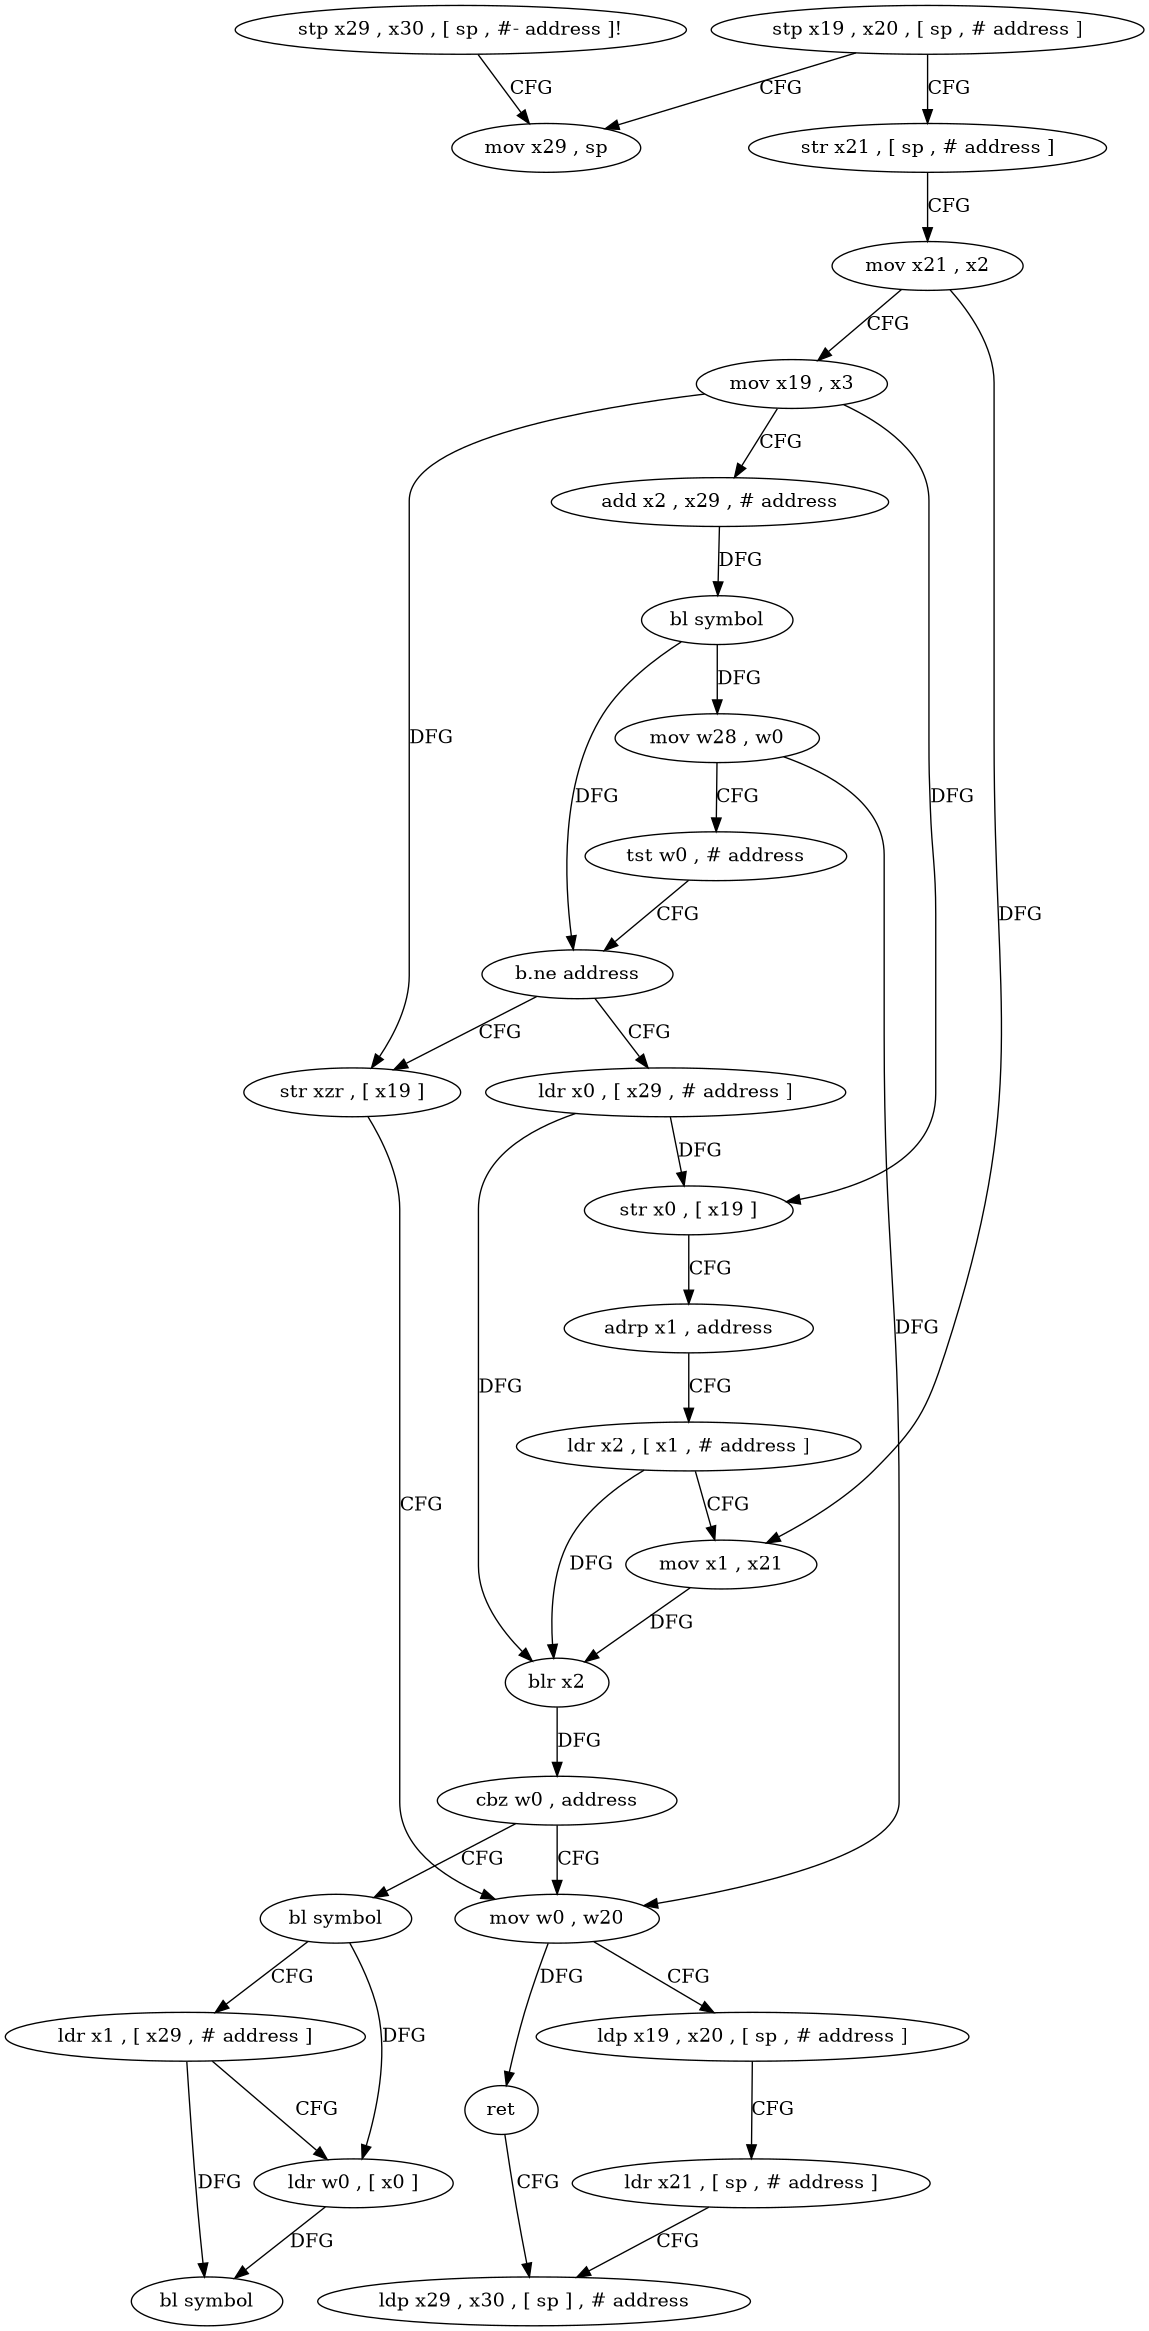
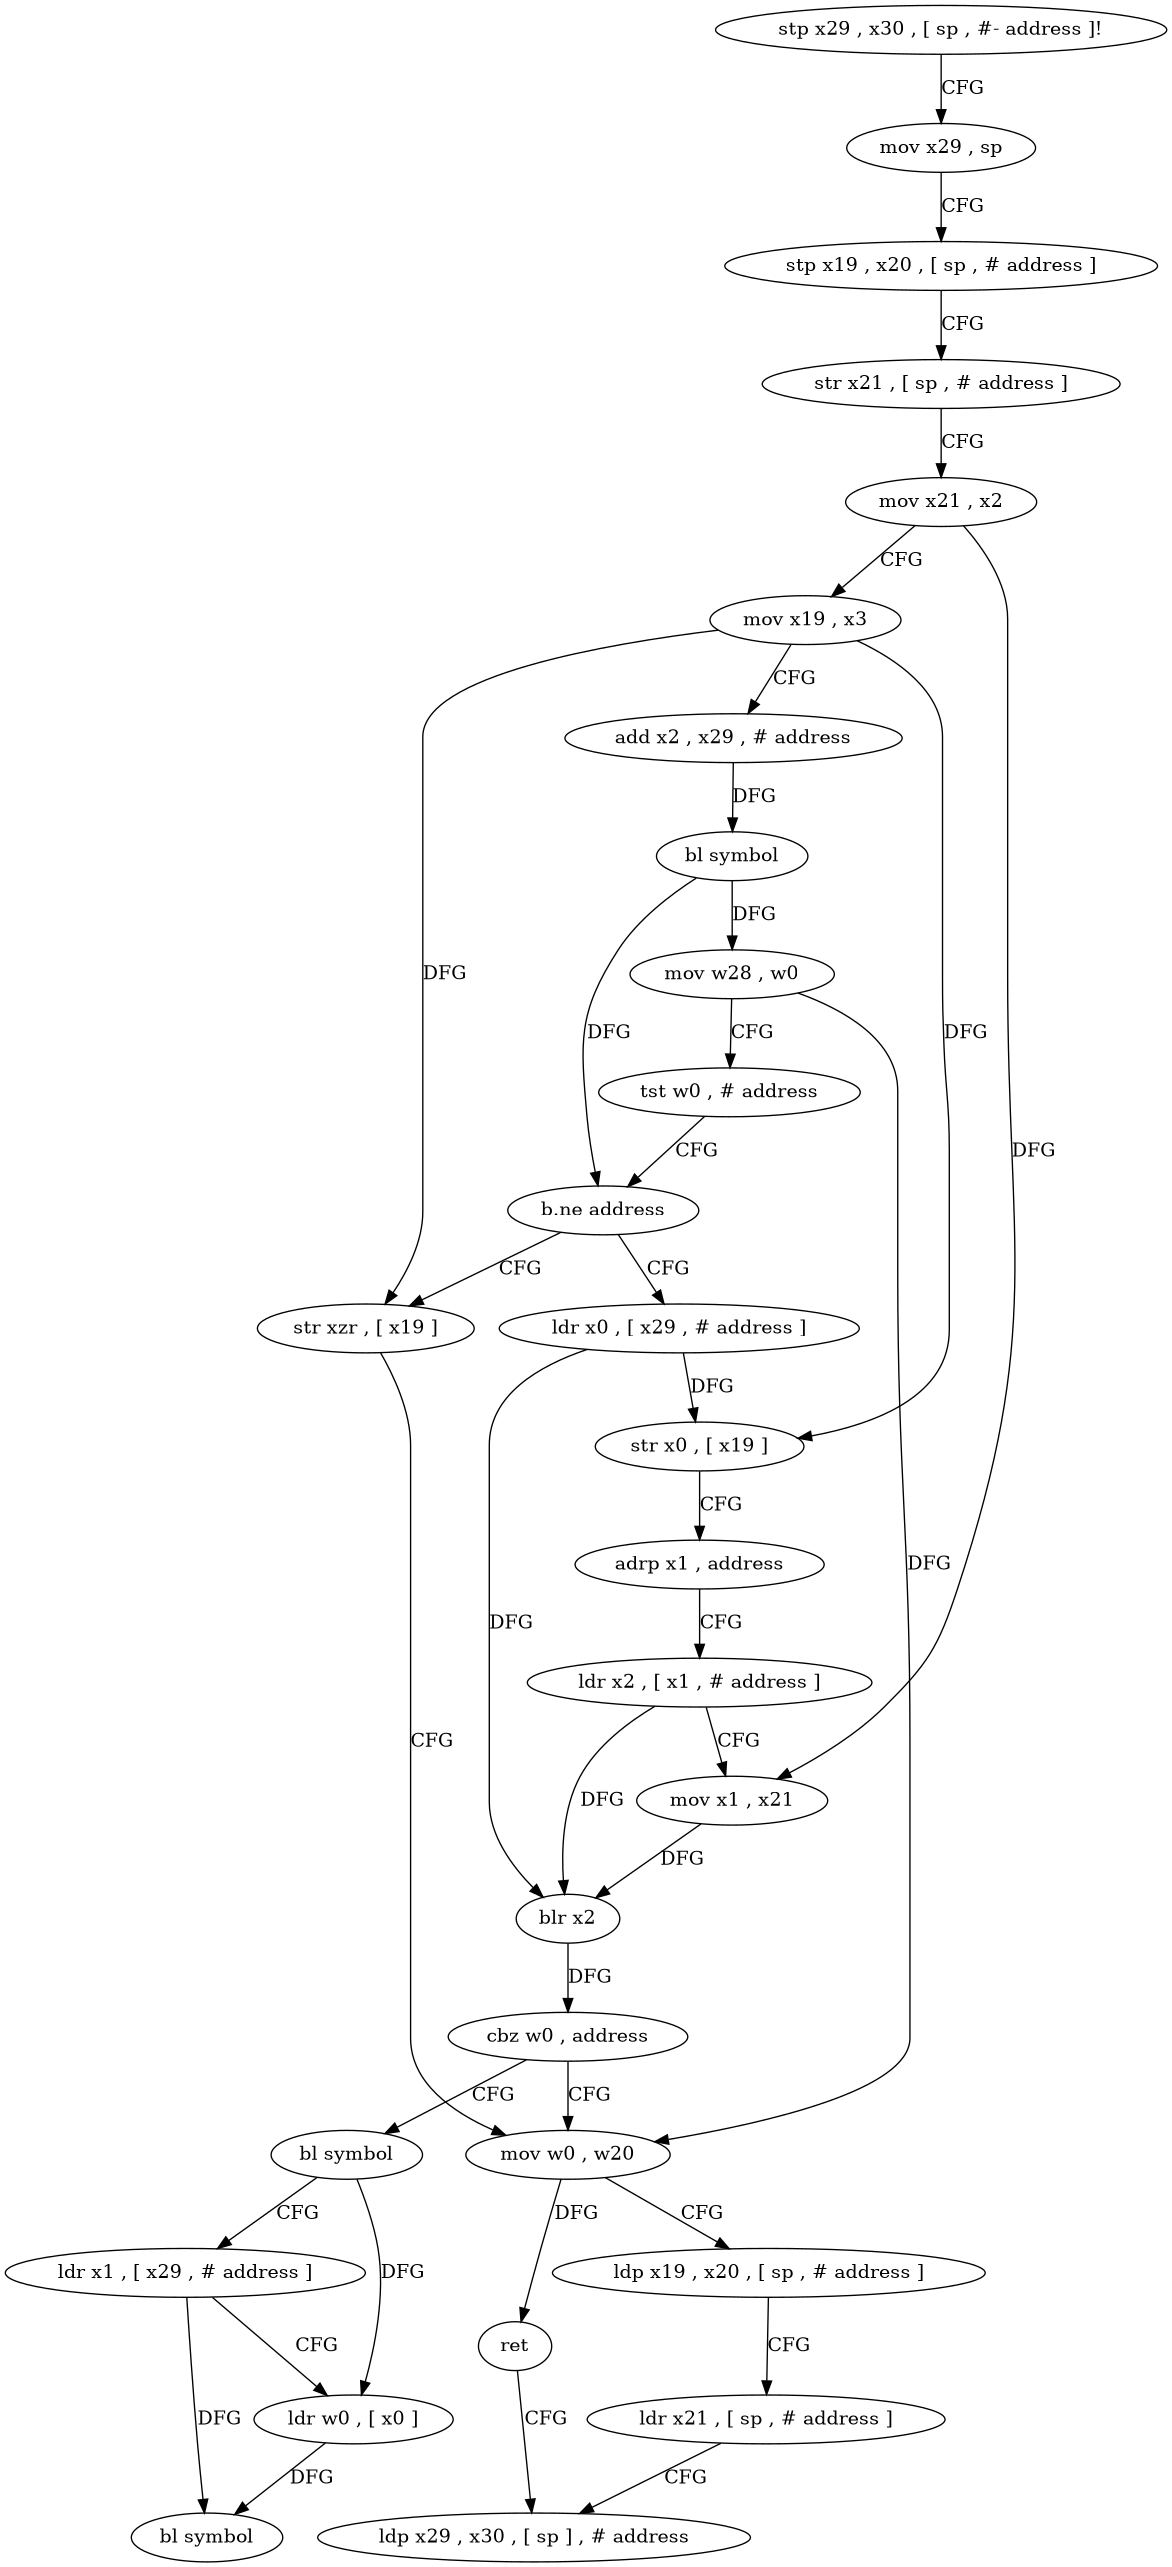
edge "stp x19 , x20 , [ sp , # address ]" -> "mov x29 , sp": reversed
